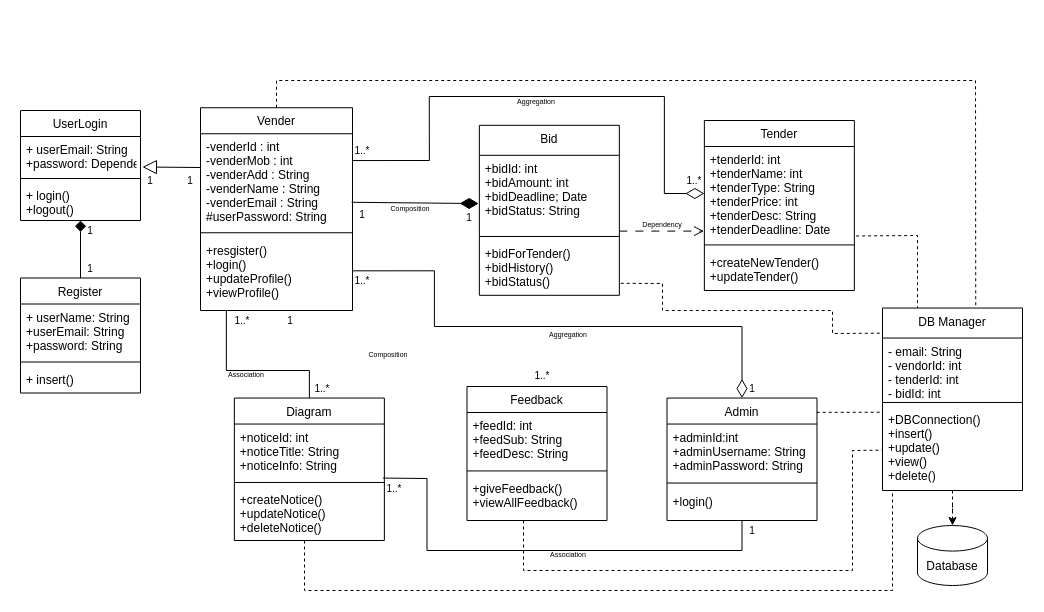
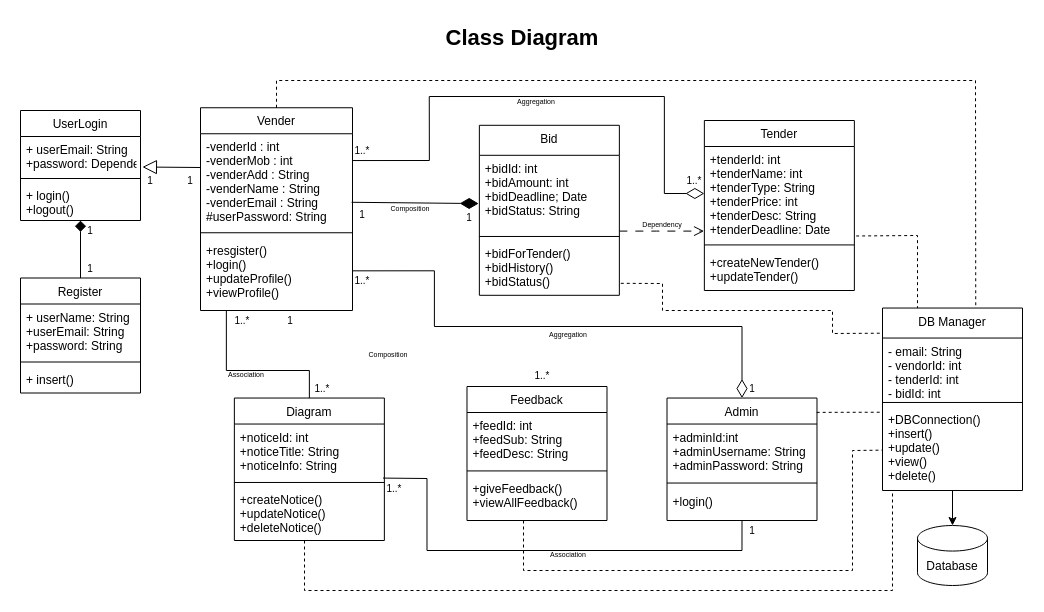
node "Class Diagram": added
edge "DB Manager" -> "Database": style dashed -> solid
